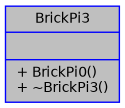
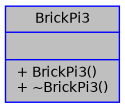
node "BrickPi3": text "+ BrickPi0()" -> "+ BrickPi3()"
